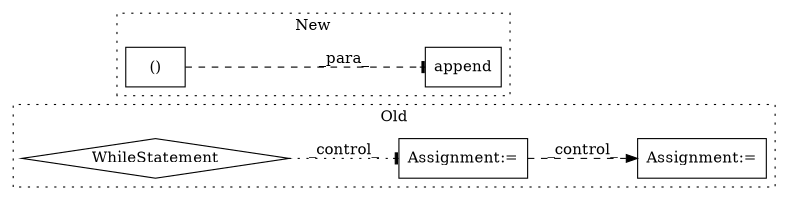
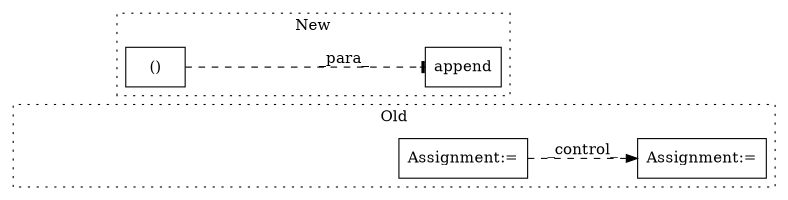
node "WhileStatement": removed
